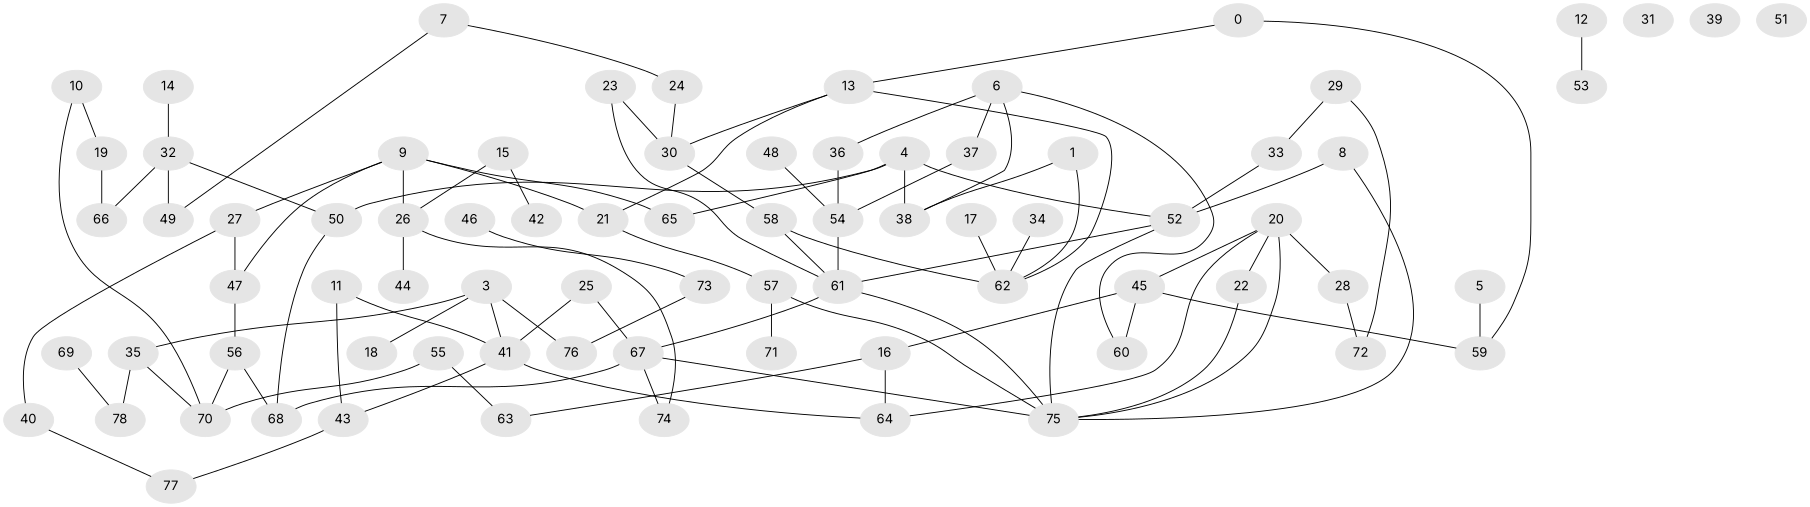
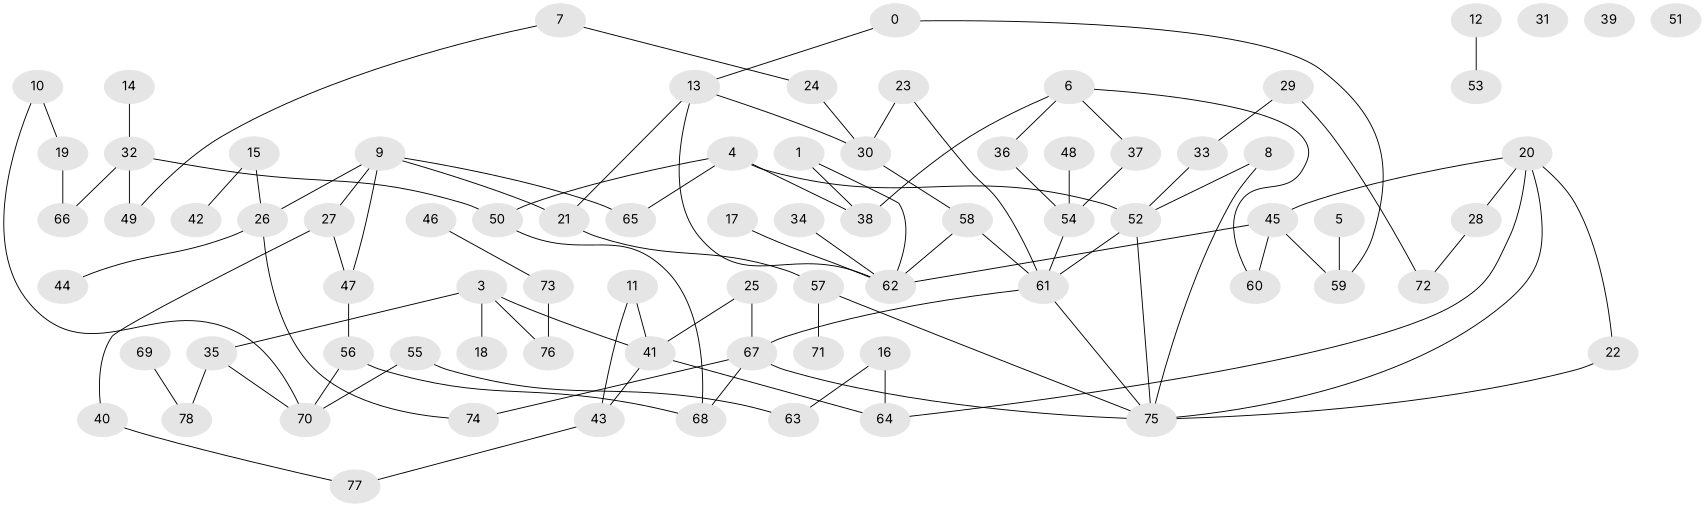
edge "45" -- "16": now "45" -- "62"
